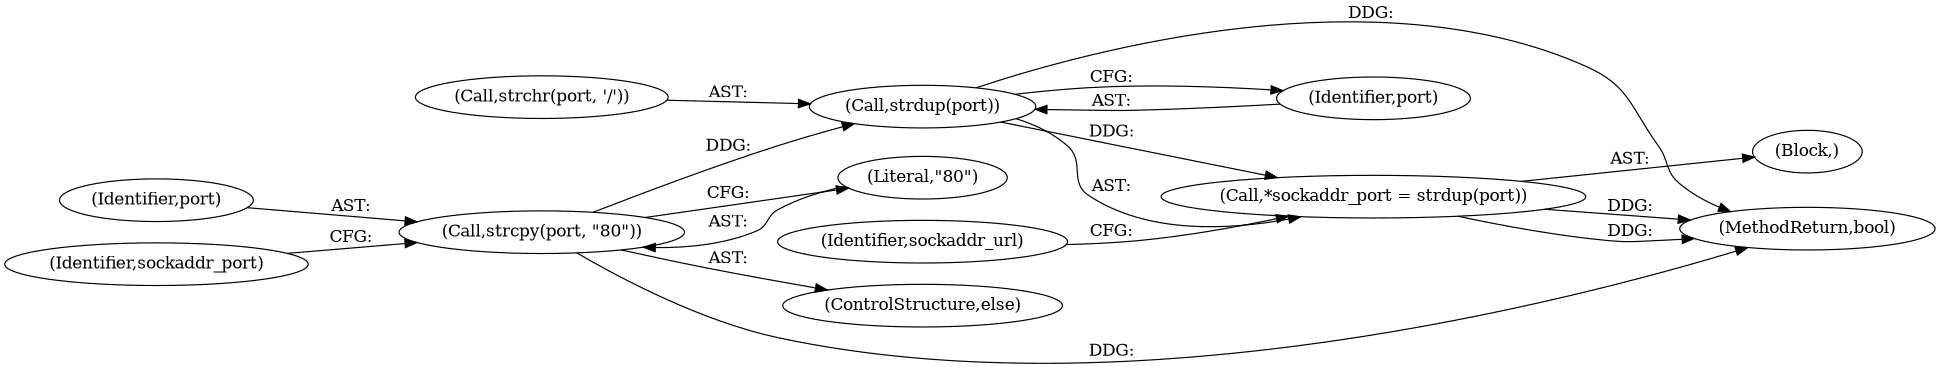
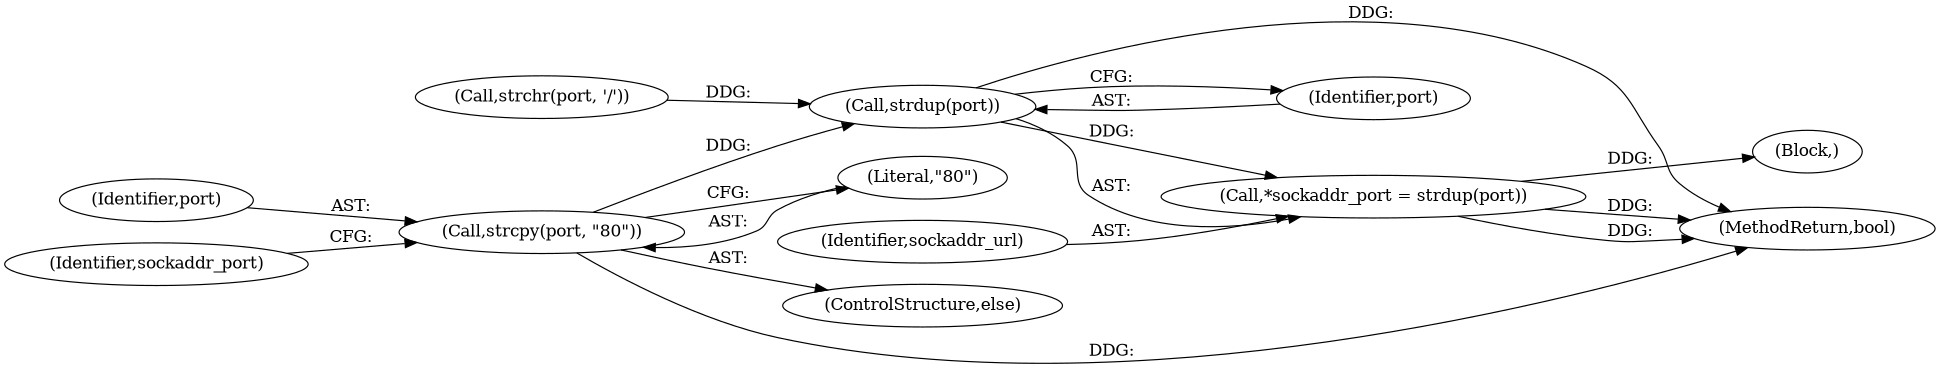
edge "(Call,strchr(port, '/'))" -> "(Call,strdup(port))": label "AST: " -> "DDG: "
edge "(Call,*sockaddr_port = strdup(port))" -> "(Block,)": label "AST: " -> "DDG: "
edge "(Identifier,sockaddr_url)" -> "(Call,*sockaddr_port = strdup(port))": label "CFG: " -> "AST: "
